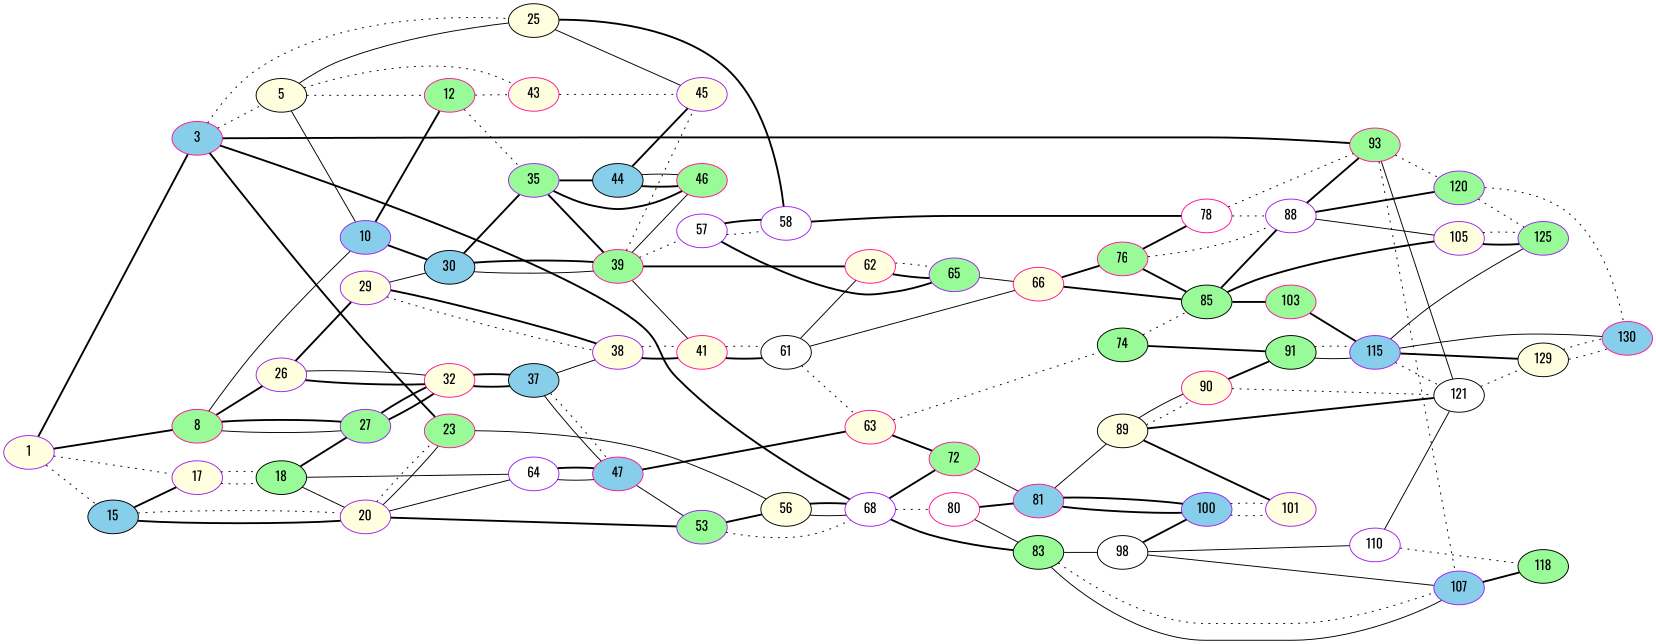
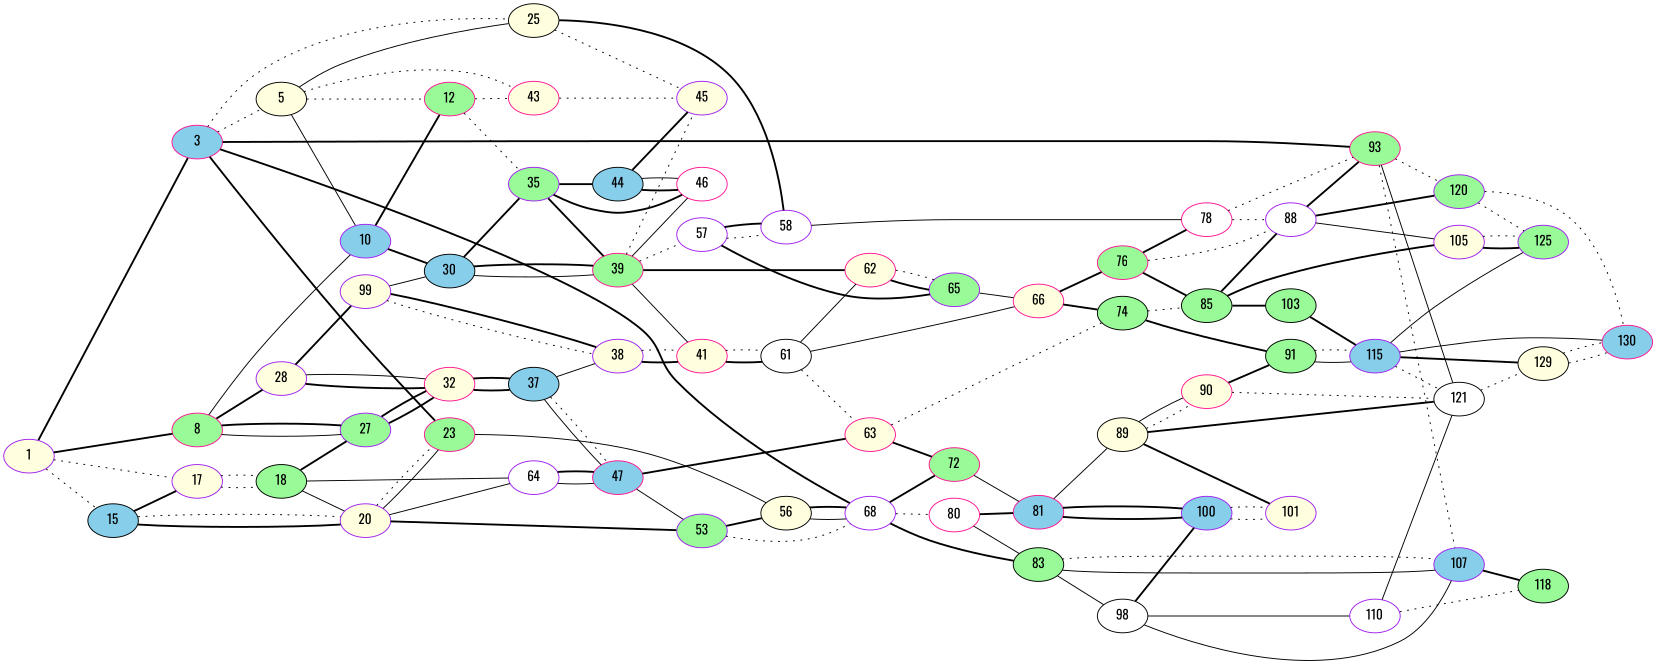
edge "25" -- "45": style solid -> dotted
node "46": fillcolor palegreen -> white
edge "78" -- "58": style bold -> solid
node "29": label "29" -> "99"
edge "66" -- "85": now "66" -- "74"
node "103": color deeppink -> black
node "26": label "26" -> "28"
